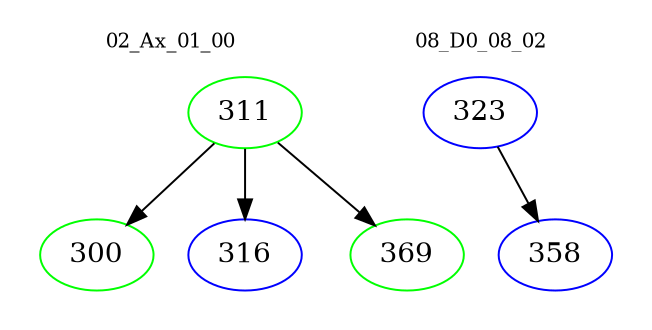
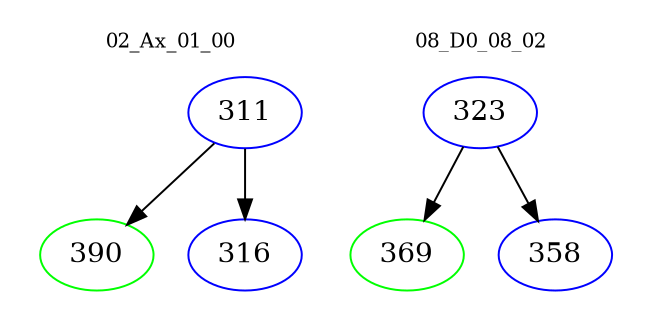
node "311": color green -> blue
edge "311" -> "369": now "323" -> "369"
node "300": label "300" -> "390"
